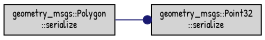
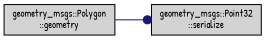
node "geometry_msgs::Polygon ::serialize": label "geometry_msgs::Polygon ::serialize" -> "geometry_msgs::Polygon ::geometry"
